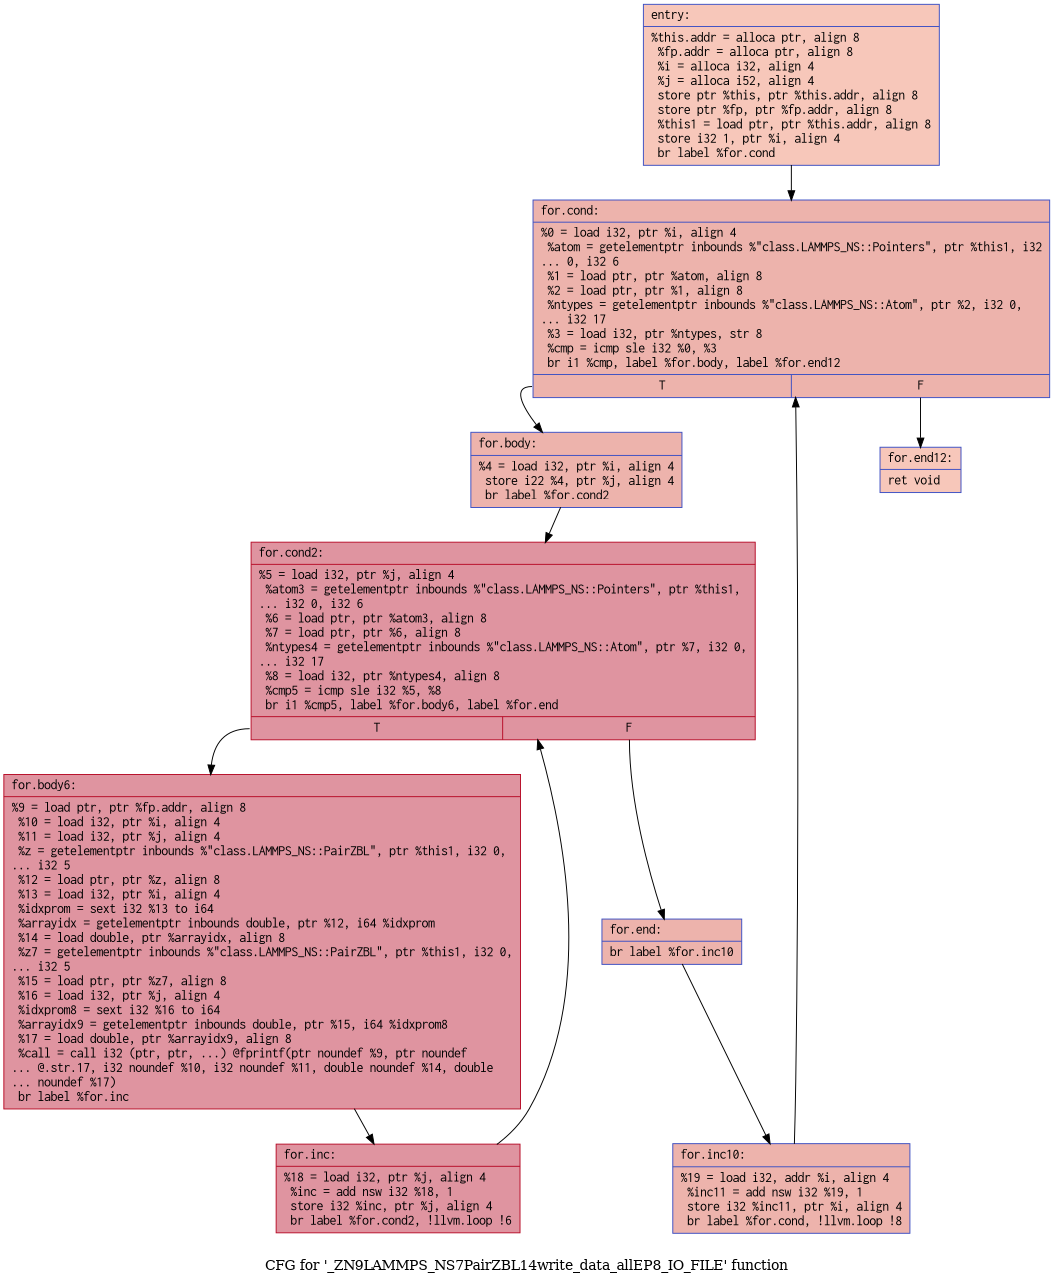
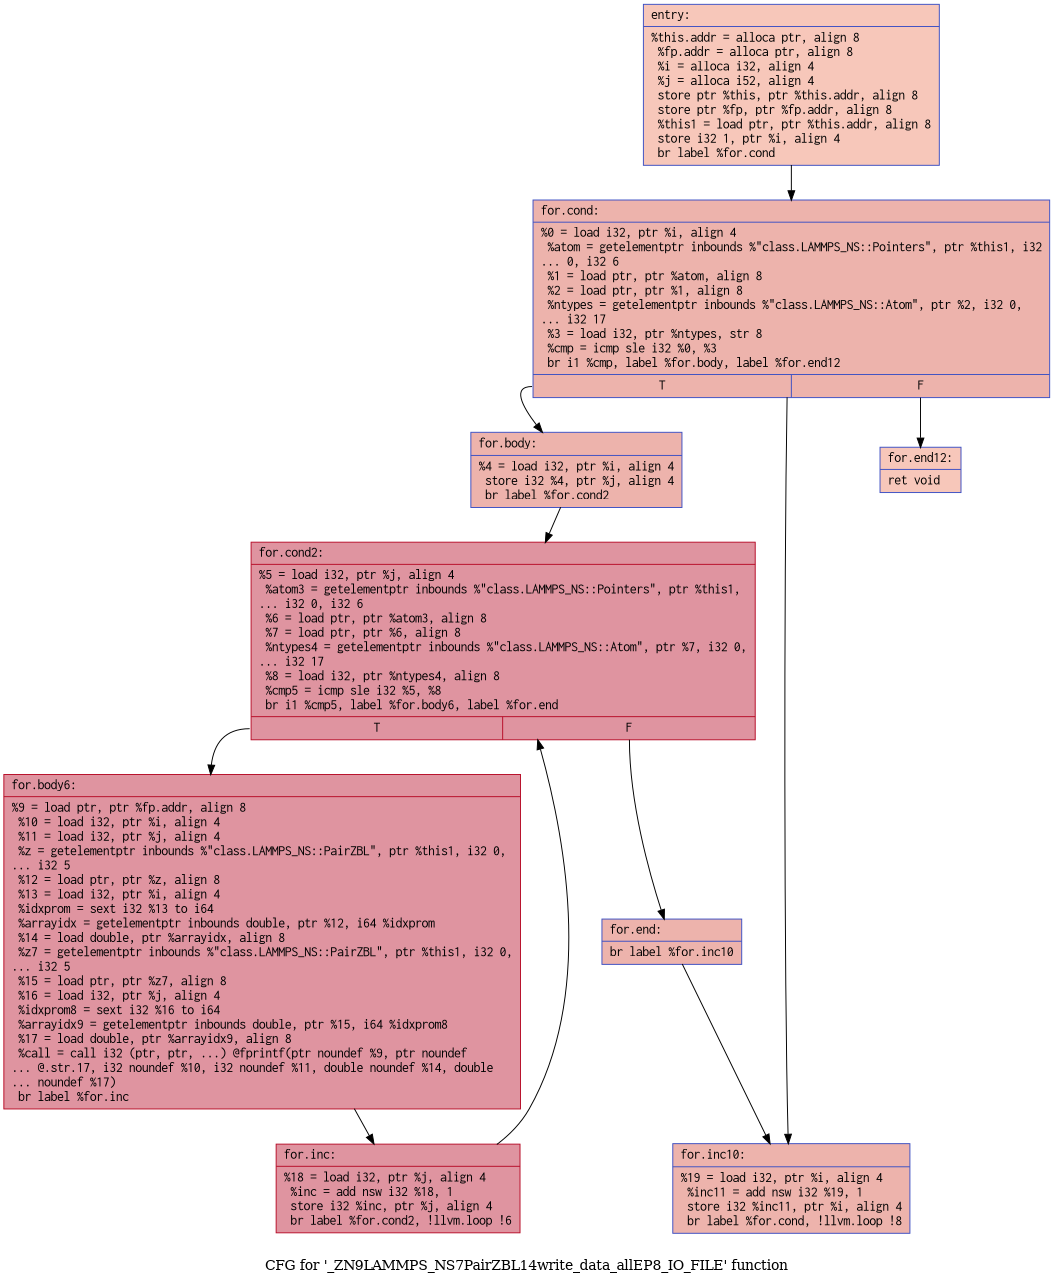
node "for.body:": text "store i22 %4, ptr %j, align 4" -> "store i32 %4, ptr %j, align 4"
edge "for.inc10:" -> "for.cond:": reversed
node "for.inc10:": text "%19 = load i32, addr %i, align 4" -> "%19 = load i32, ptr %i, align 4"
